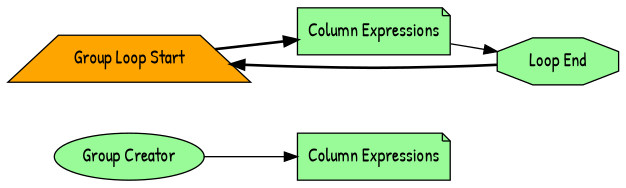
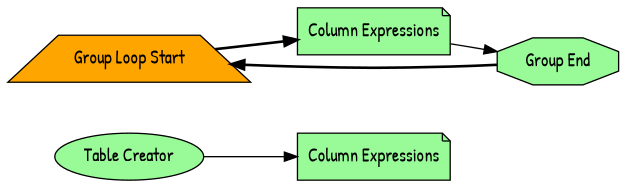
node "Loop End": label "Loop End" -> "Group End"
node "Group Creator": label "Group Creator" -> "Table Creator"
